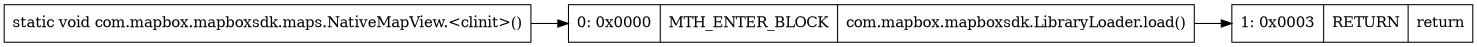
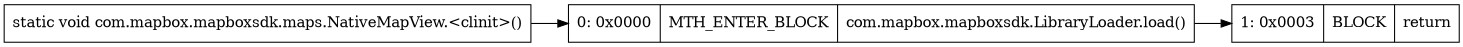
node "1: 0x0003": text "RETURN" -> "BLOCK"
